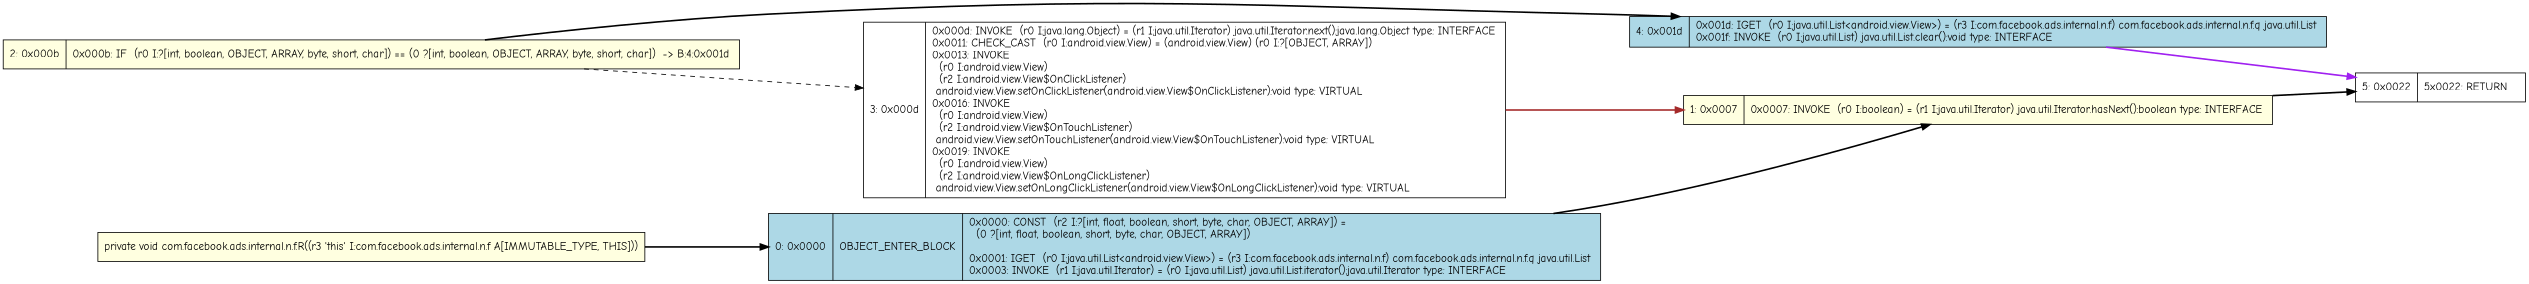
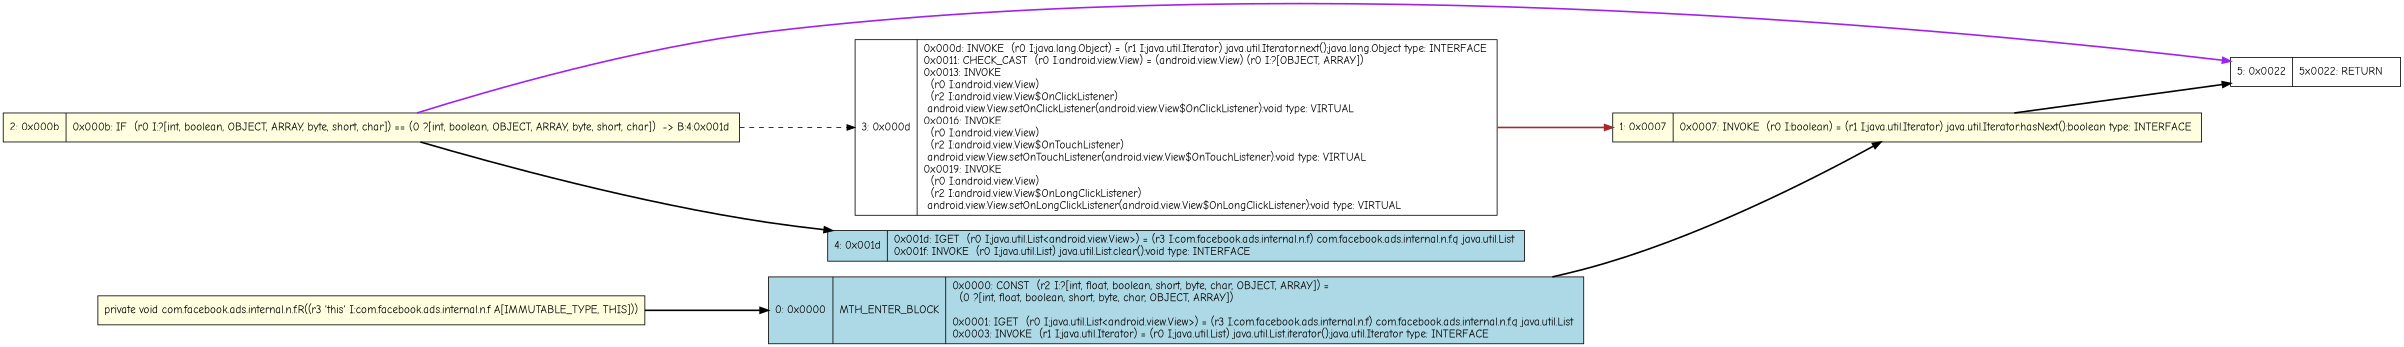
edge "4: 0x001d" -> "5: 0x0022": now "2: 0x000b" -> "5: 0x0022"
node "0: 0x0000": text "OBJECT_ENTER_BLOCK" -> "MTH_ENTER_BLOCK"
